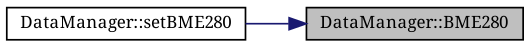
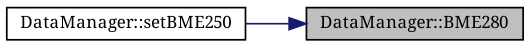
node "DataManager::setBME280": label "DataManager::setBME280" -> "DataManager::setBME250"
